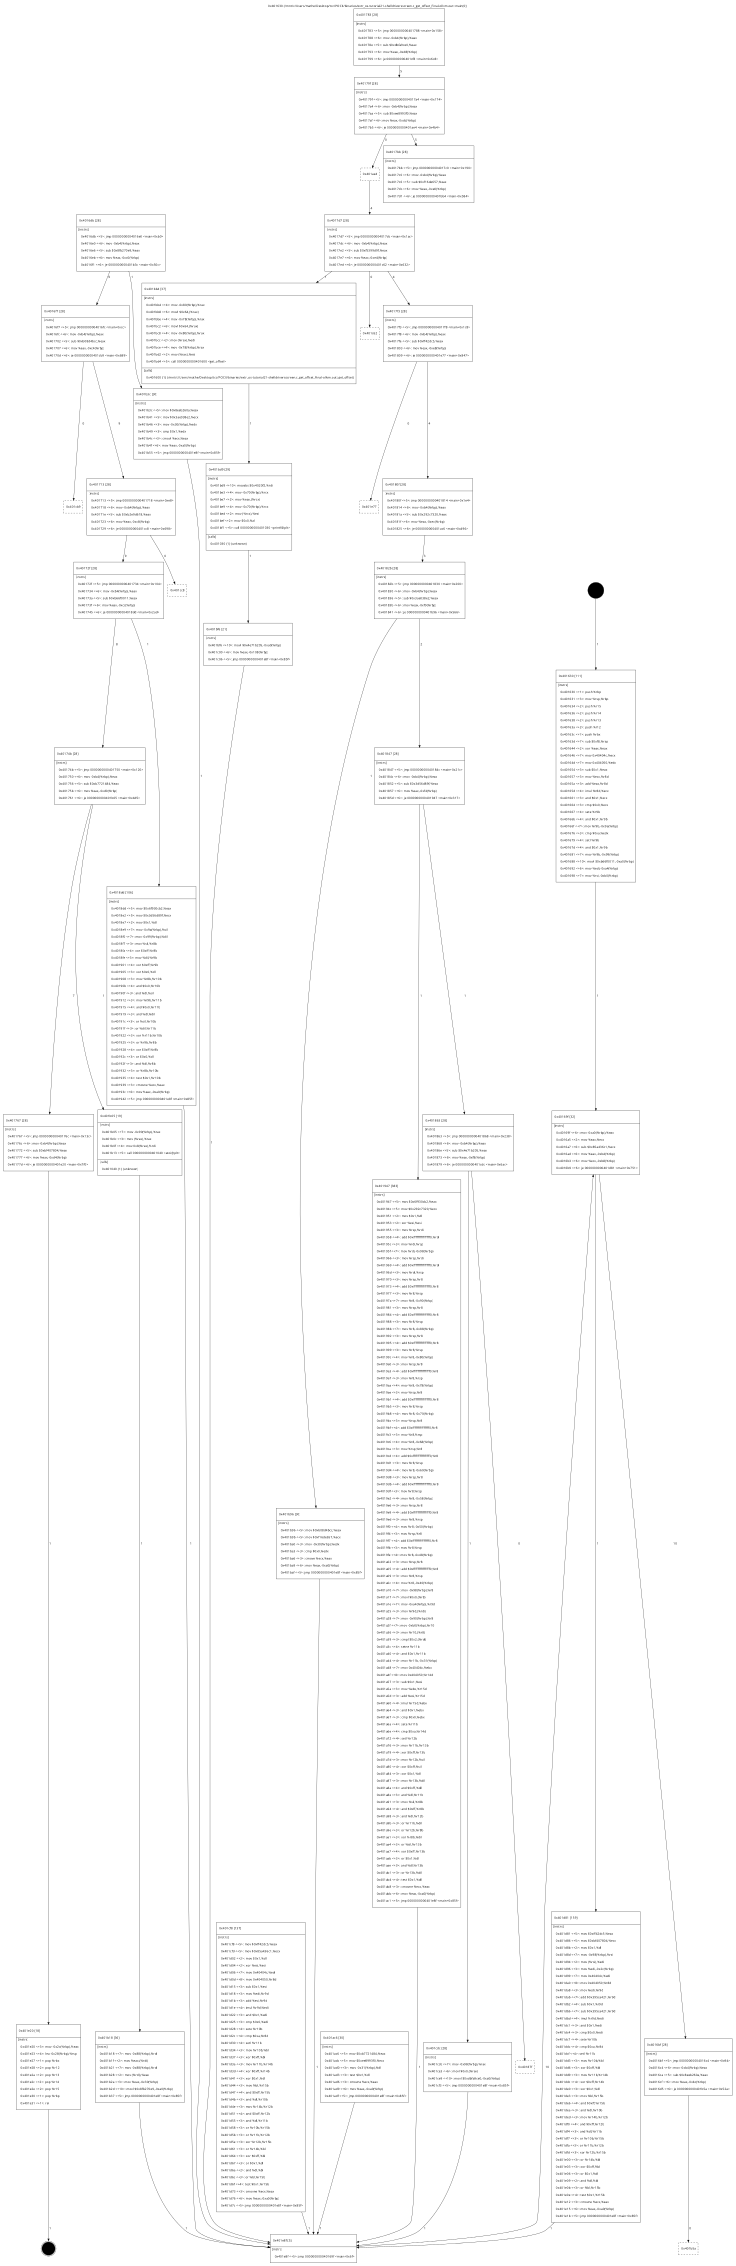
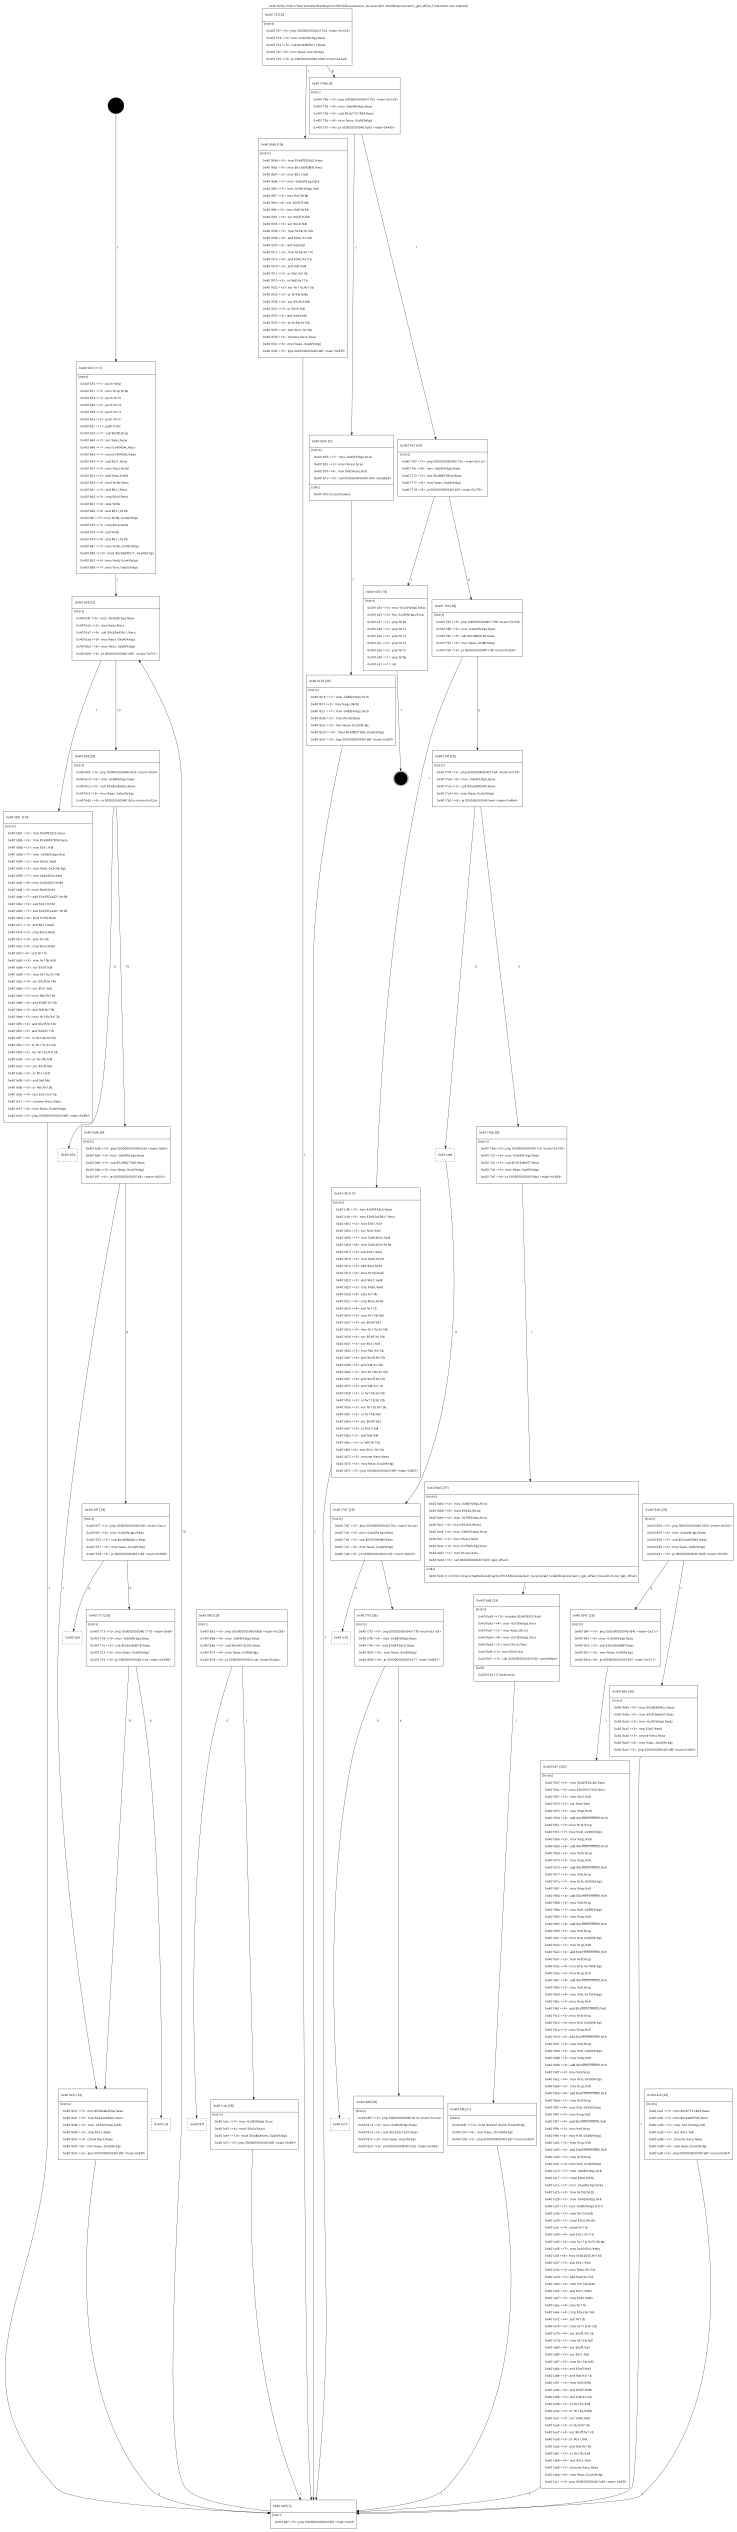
edge "0x4017d7 [28]" -> "0x401bb4 [37]": now "0x4017bb [28]" -> "0x401bb4 [37]"
edge "0x401713 [28]" -> "0x40172f [28]": now "0x401713 [28]" -> "0x401b3c [30]"
edge "0x40180f [28]" -> "0x40182b [28]": removed, label "3"
edge "0x401767 [28]" -> "0x401783 [28]": added, label "6"
edge "0x401783 [28]" -> "0x401cf8 [137]": added, label "1"
edge "0x401847 [28]" -> "0x401863 [28]": removed, label "1"
edge "0x4016bf [28]" -> "0x4016db [28]": added, label "10"
